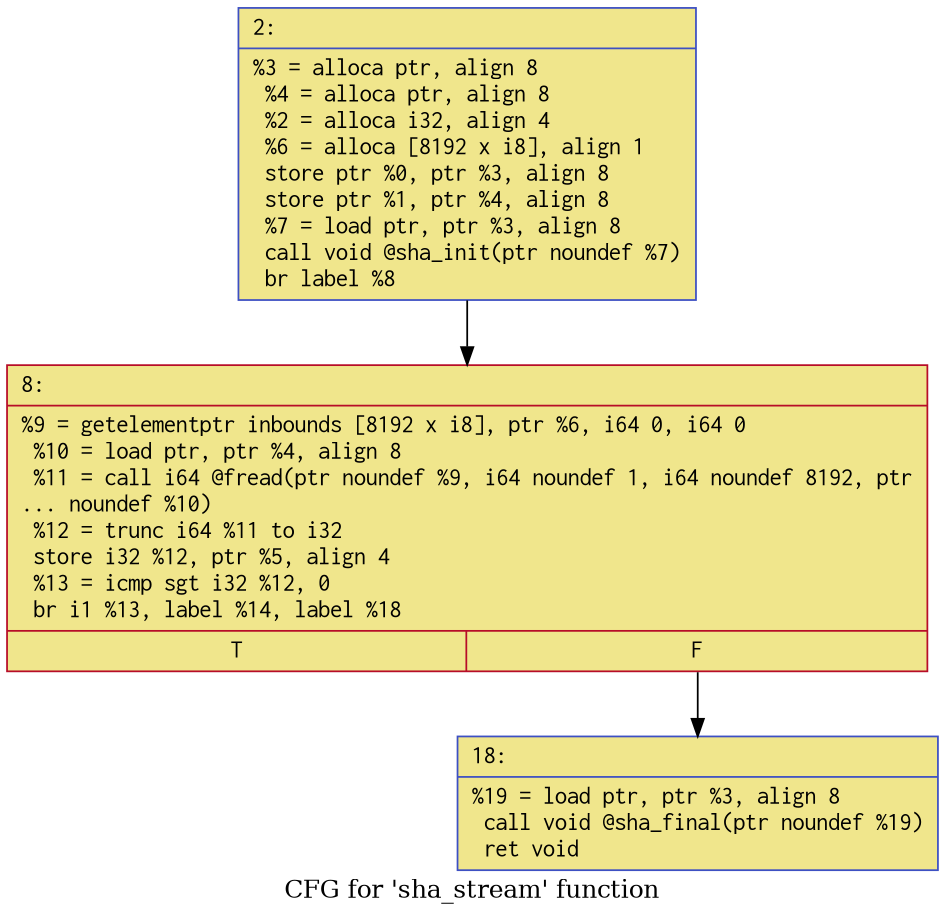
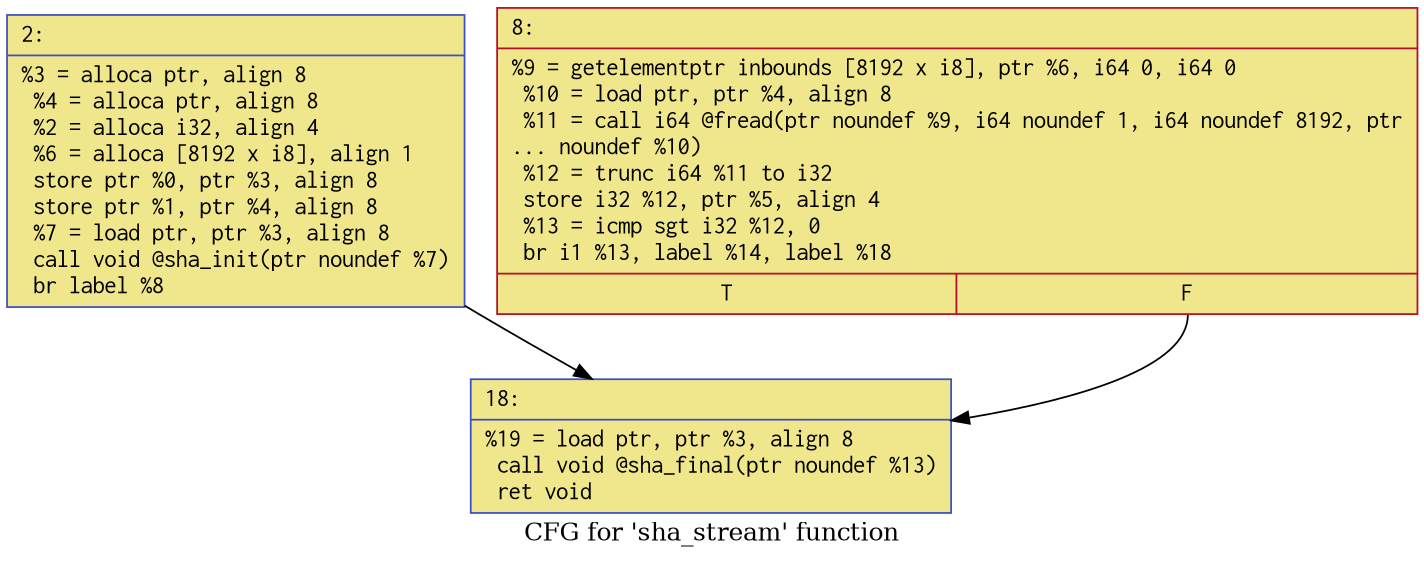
edge "2:" -> "8:": now "2:" -> "18:"
node "18:": text "call void @sha_final(ptr noundef %19)" -> "call void @sha_final(ptr noundef %13)"
